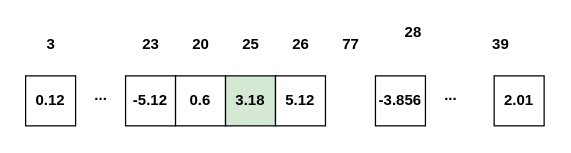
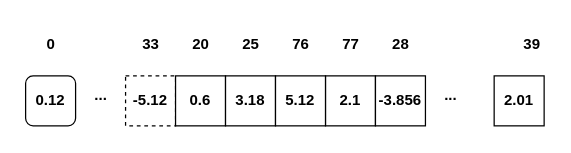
node "28": moved (413, 32) -> (401, 44)
node "3": label "3" -> "0"
node "23": label "23" -> "33"
node "26": label "26" -> "76"
node "39": moved (501, 44) -> (532, 44)
node "0.12": shape rectangle -> rounded rectangle
node "-5.12": style solid -> dashed
node "3.18": fillcolor #d5e8d4 -> #ffffff
node "2.1": added
